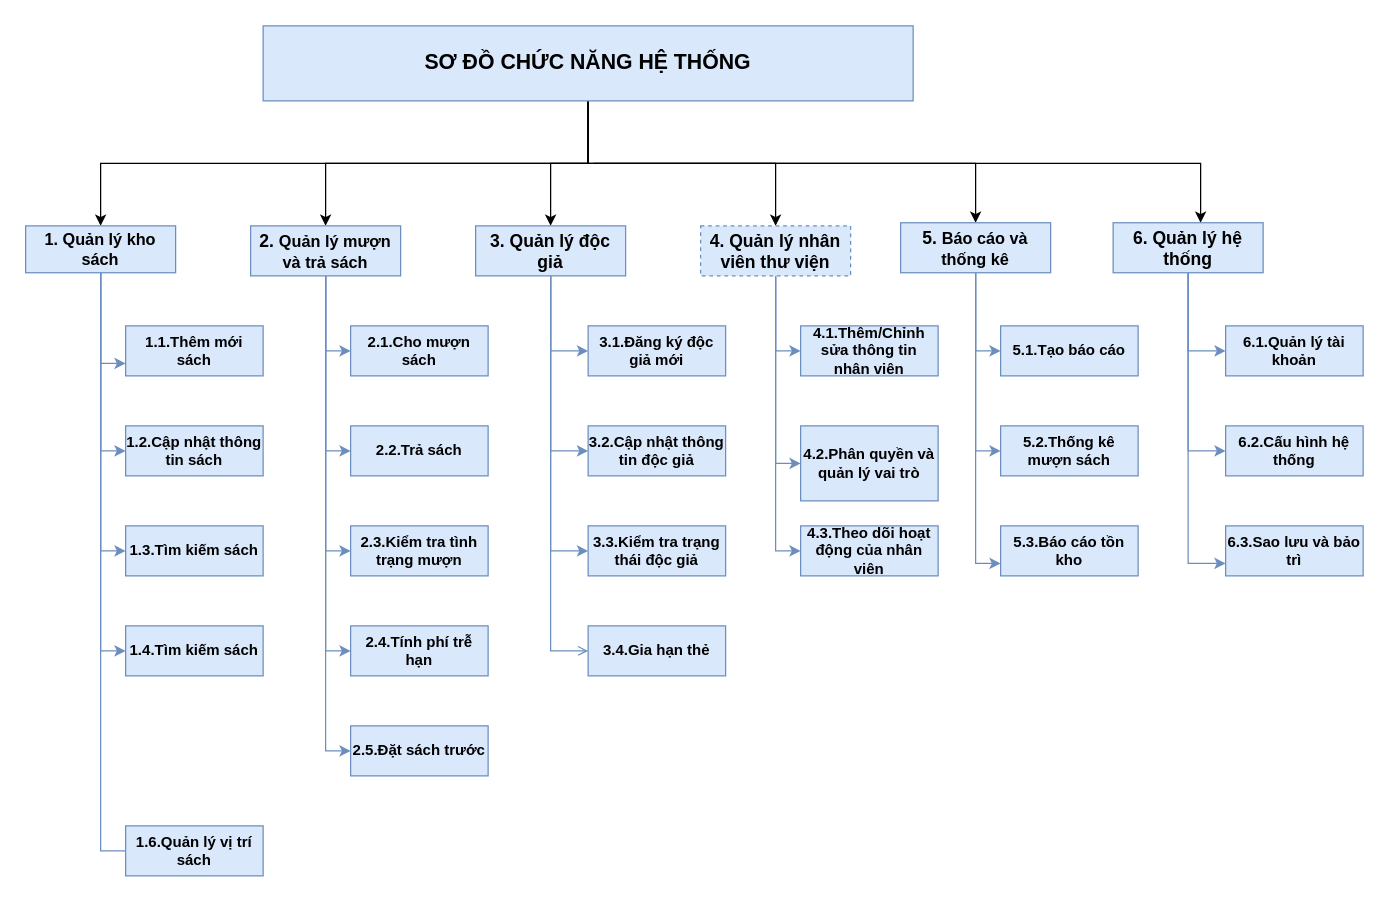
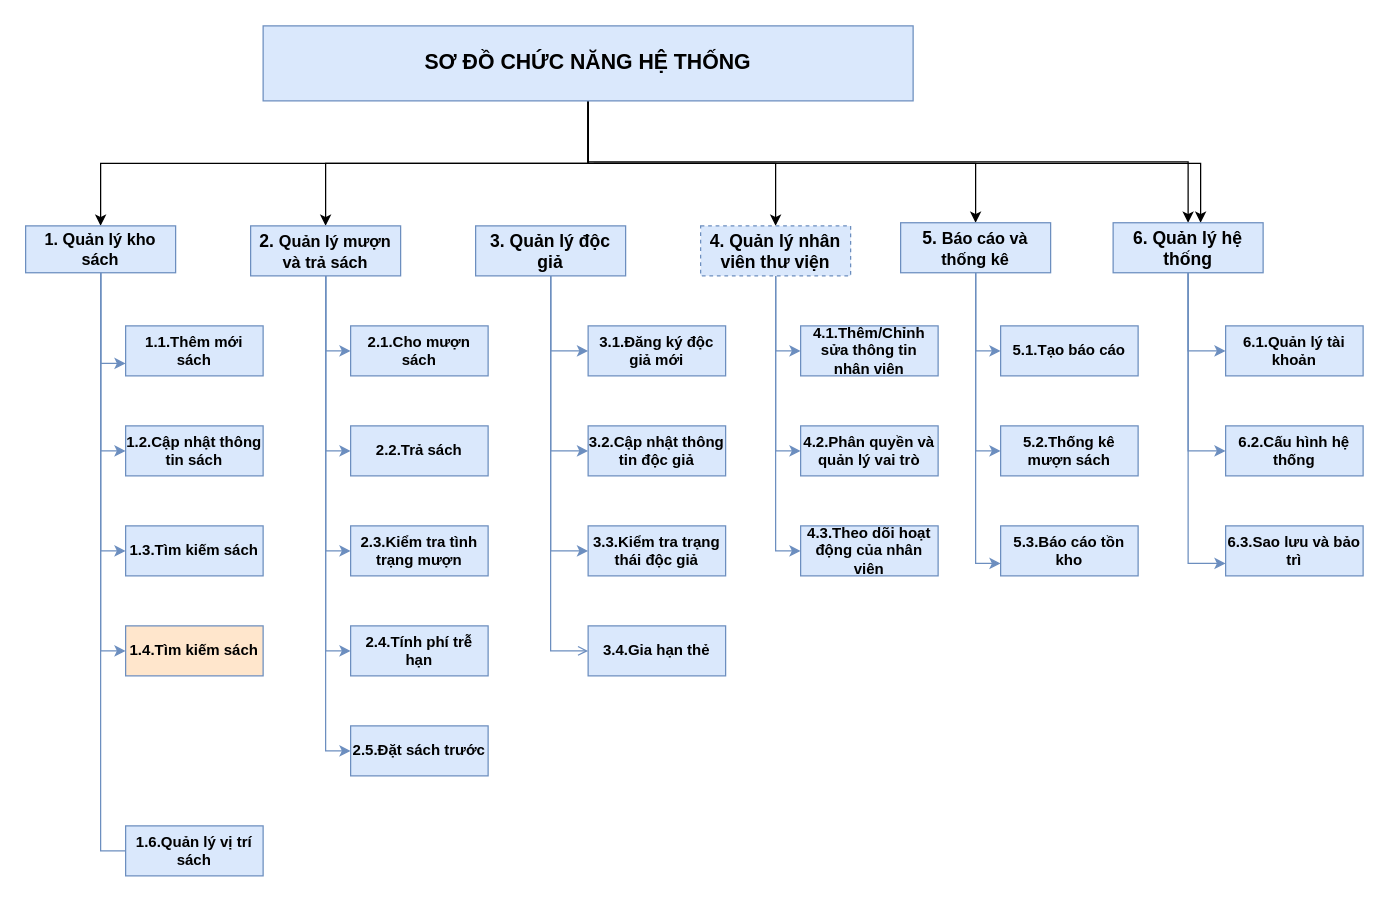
edge "SƠ ĐỒ CHỨC NĂNG HỆ THỐNG" -> "3. Quản lý độc giả": now "SƠ ĐỒ CHỨC NĂNG HỆ THỐNG" -> "6. Quản lý hệ thống"
node "4.2.Phân quyền và quản lý vai trò": size 138x75 -> 138x50
node "1.4.Tìm kiếm sách": fillcolor #dae8fc -> #ffe6cc
